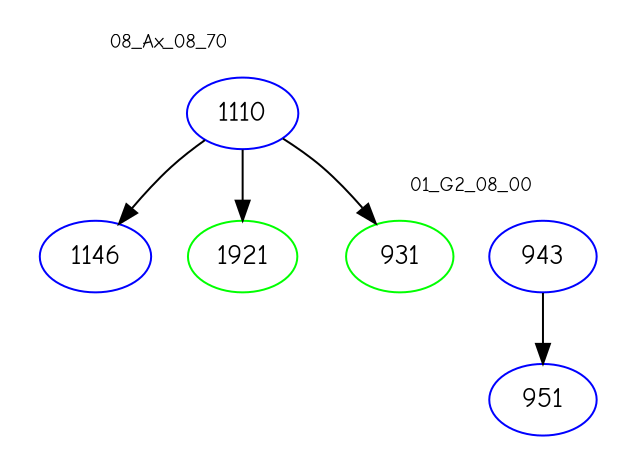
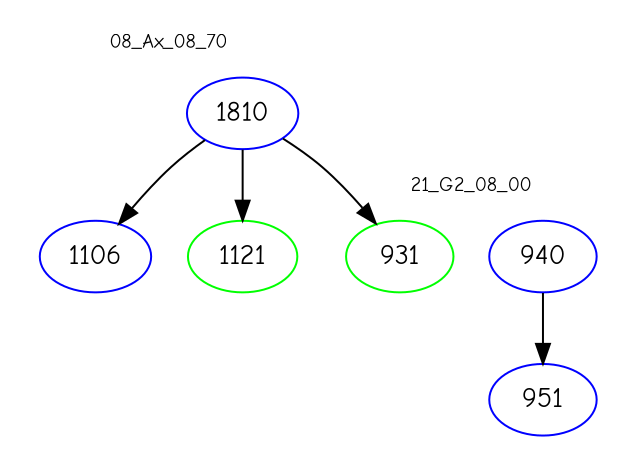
node "1110": label "1110" -> "1810"
cluster "01_G2_08_00": label "01_G2_08_00" -> "21_G2_08_00"
node "1146": label "1146" -> "1106"
node "1921": label "1921" -> "1121"
node "943": label "943" -> "940"
